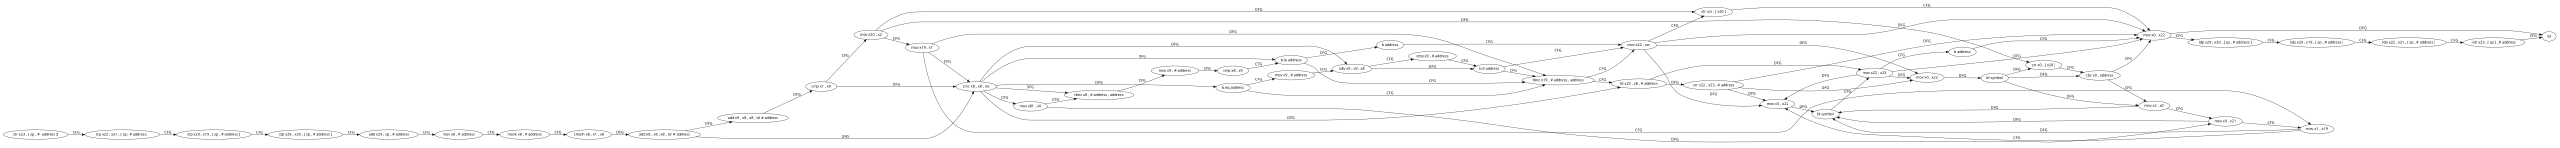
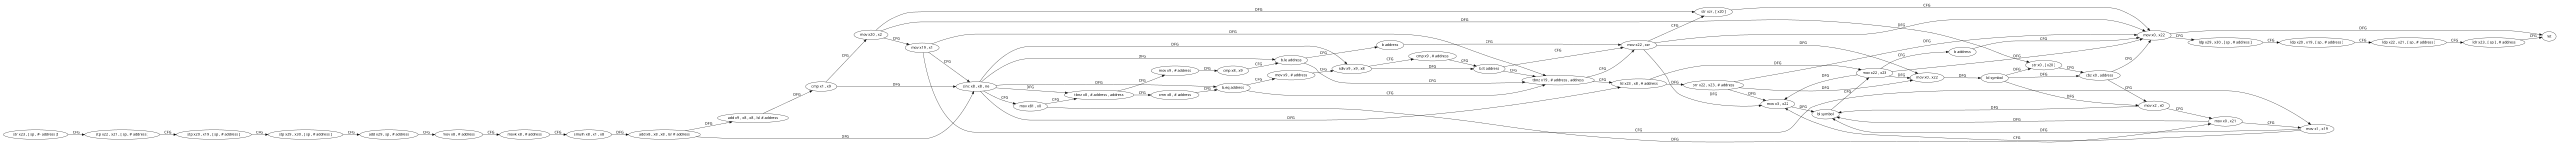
node "cmn x8 , # address": added
